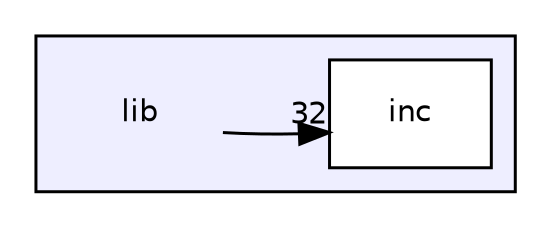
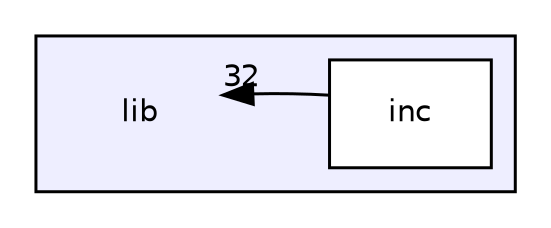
edge "lib" -> "inc": reversed
